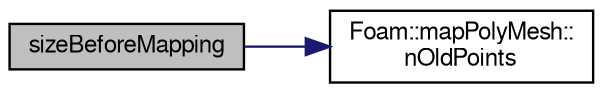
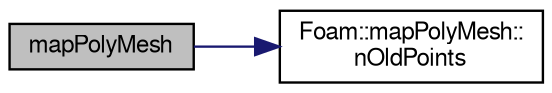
node "sizeBeforeMapping": label "sizeBeforeMapping" -> "mapPolyMesh"
